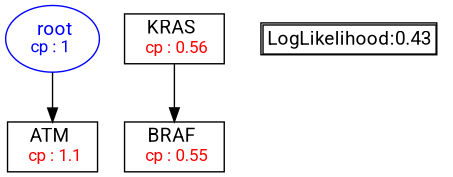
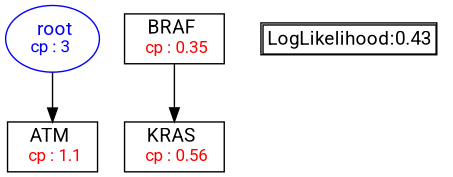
node "root": text "cp : 1" -> "cp : 3"
edge "KRAS" -> "BRAF": reversed
node "BRAF": text "cp : 0.55" -> "cp : 0.35"
